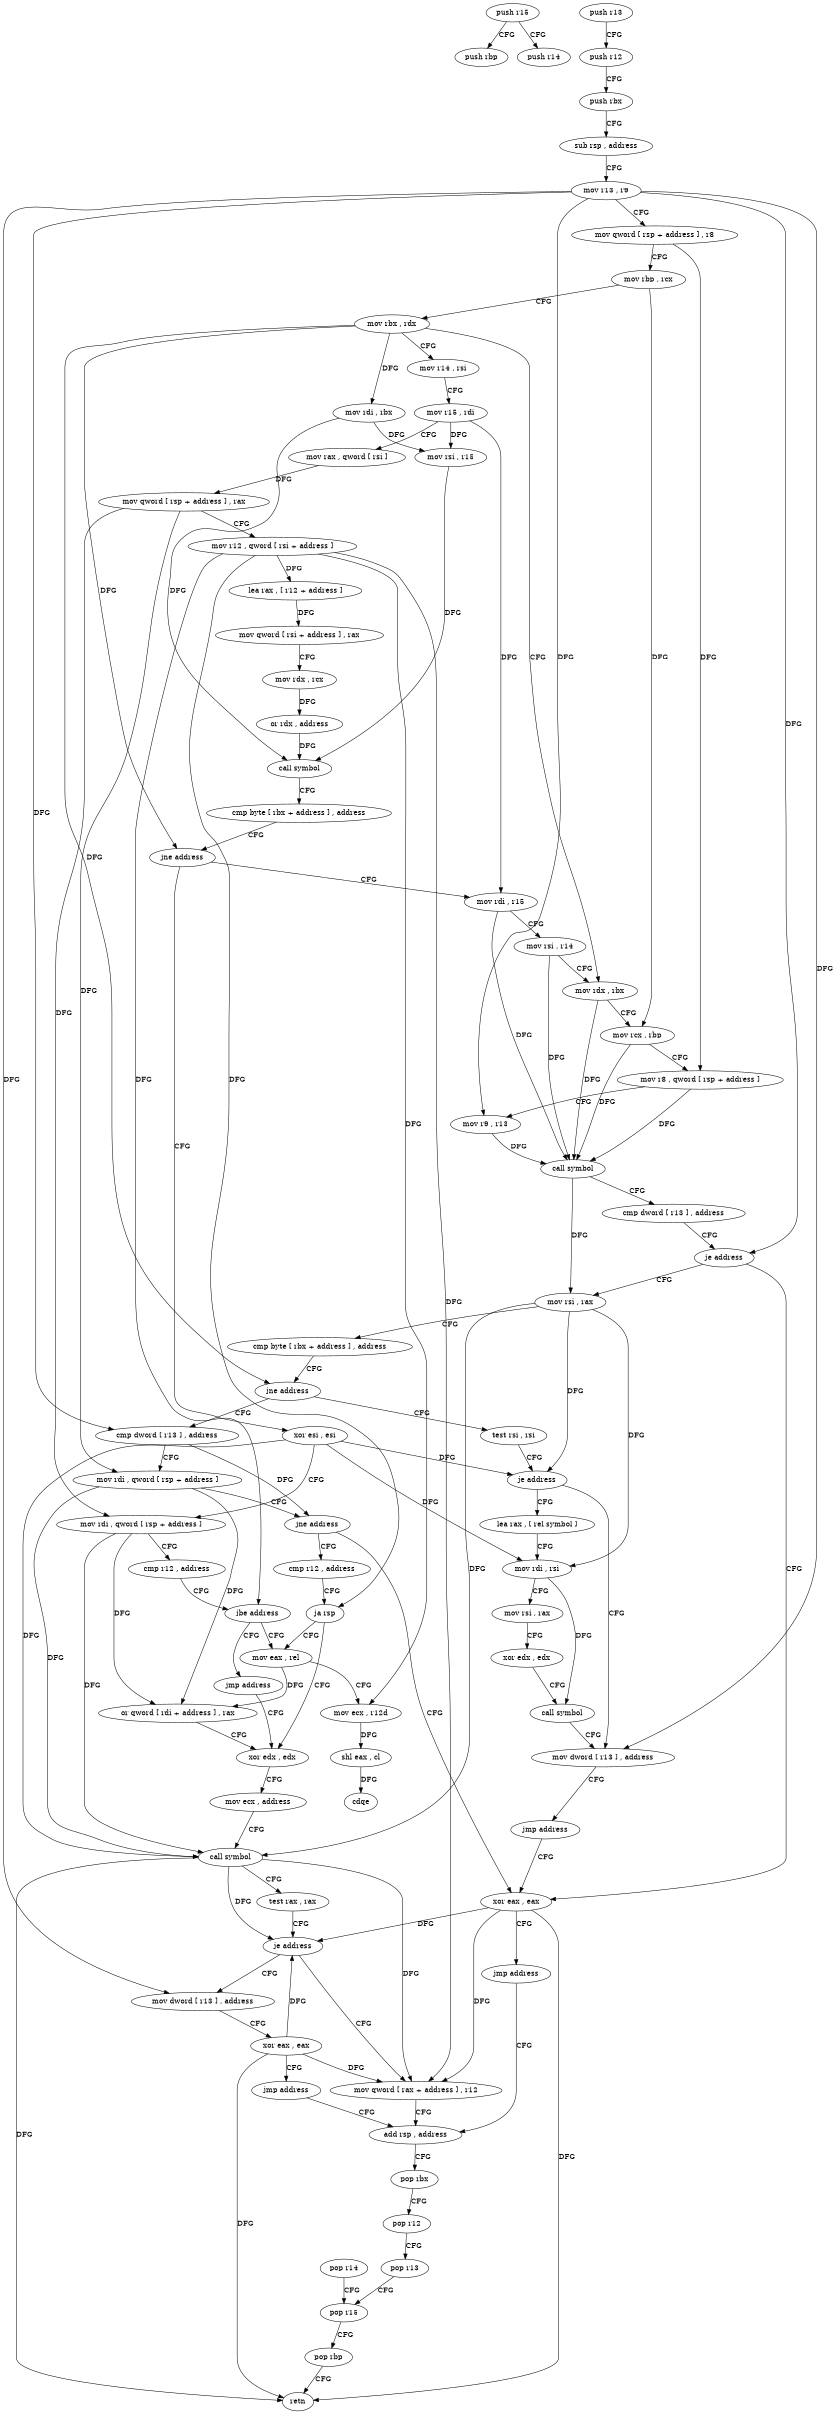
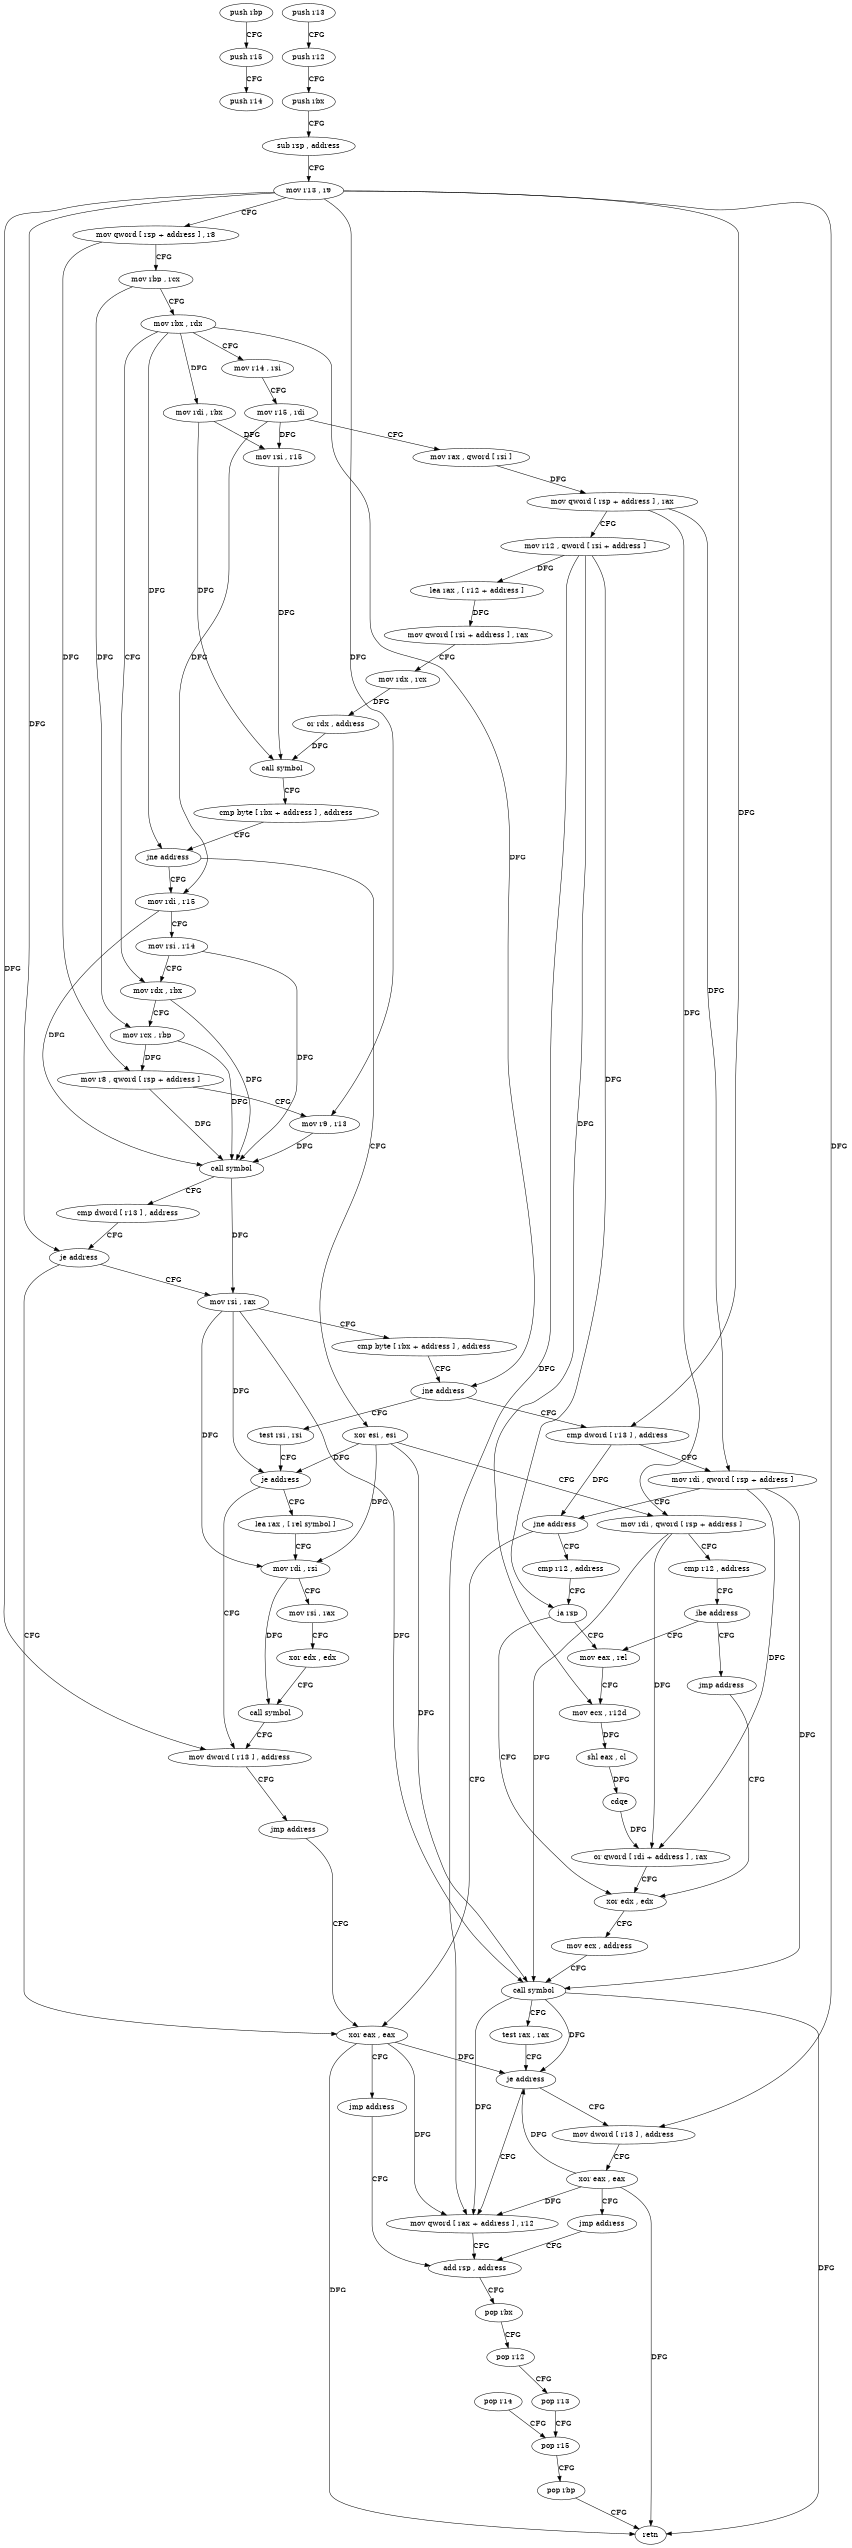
edge "push r15" -> "push rbp": reversed
edge "mov rcx , rbp" -> "mov r8 , qword [ rsp + address ]": label "CFG" -> "DFG"
edge "mov r12 , qword [ rsi + address ]" -> "jbe address": removed, label "DFG"
edge "mov eax , rel" -> "or qword [ rdi + address ] , rax": now "cdqe" -> "or qword [ rdi + address ] , rax"
